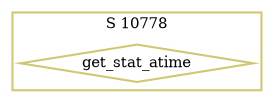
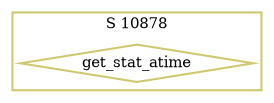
cluster "S 10778": label "S 10778" -> "S 10878"
